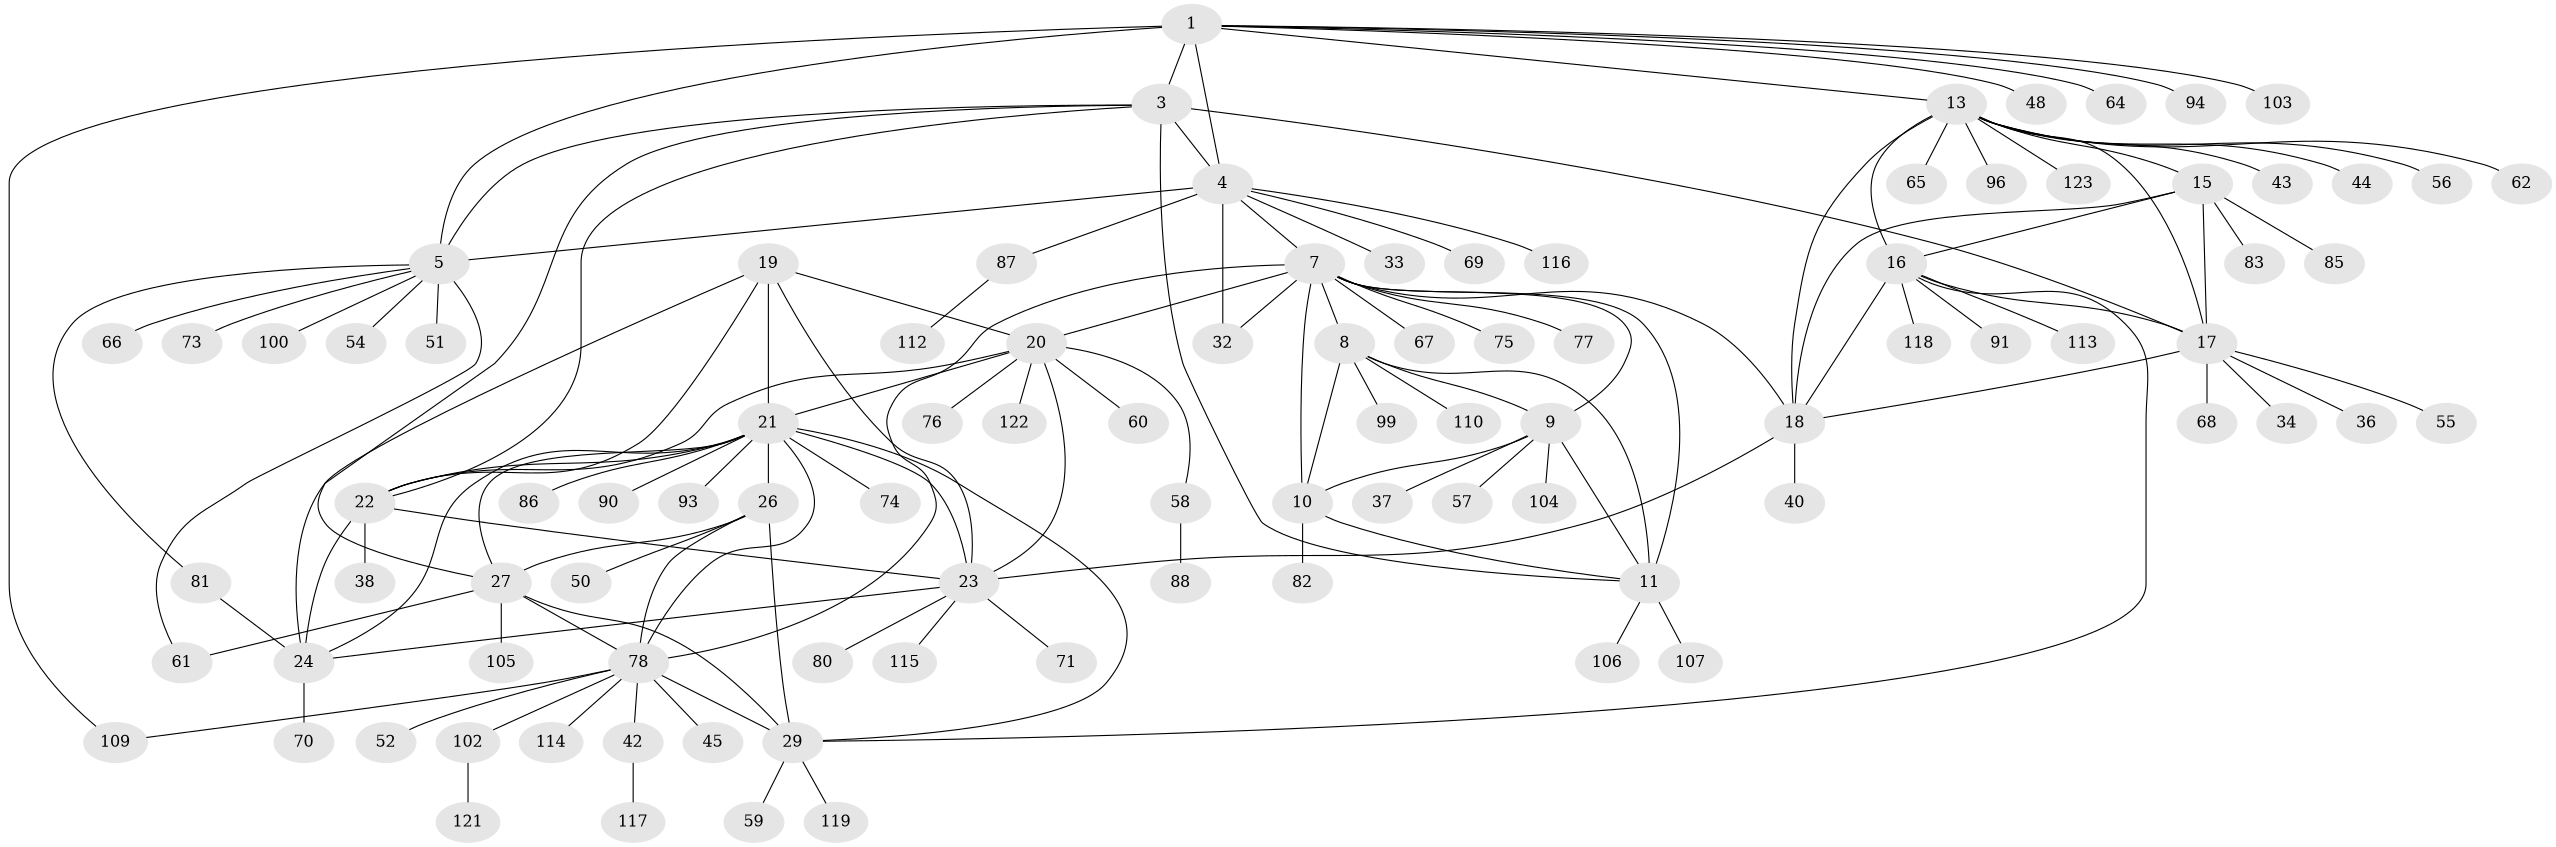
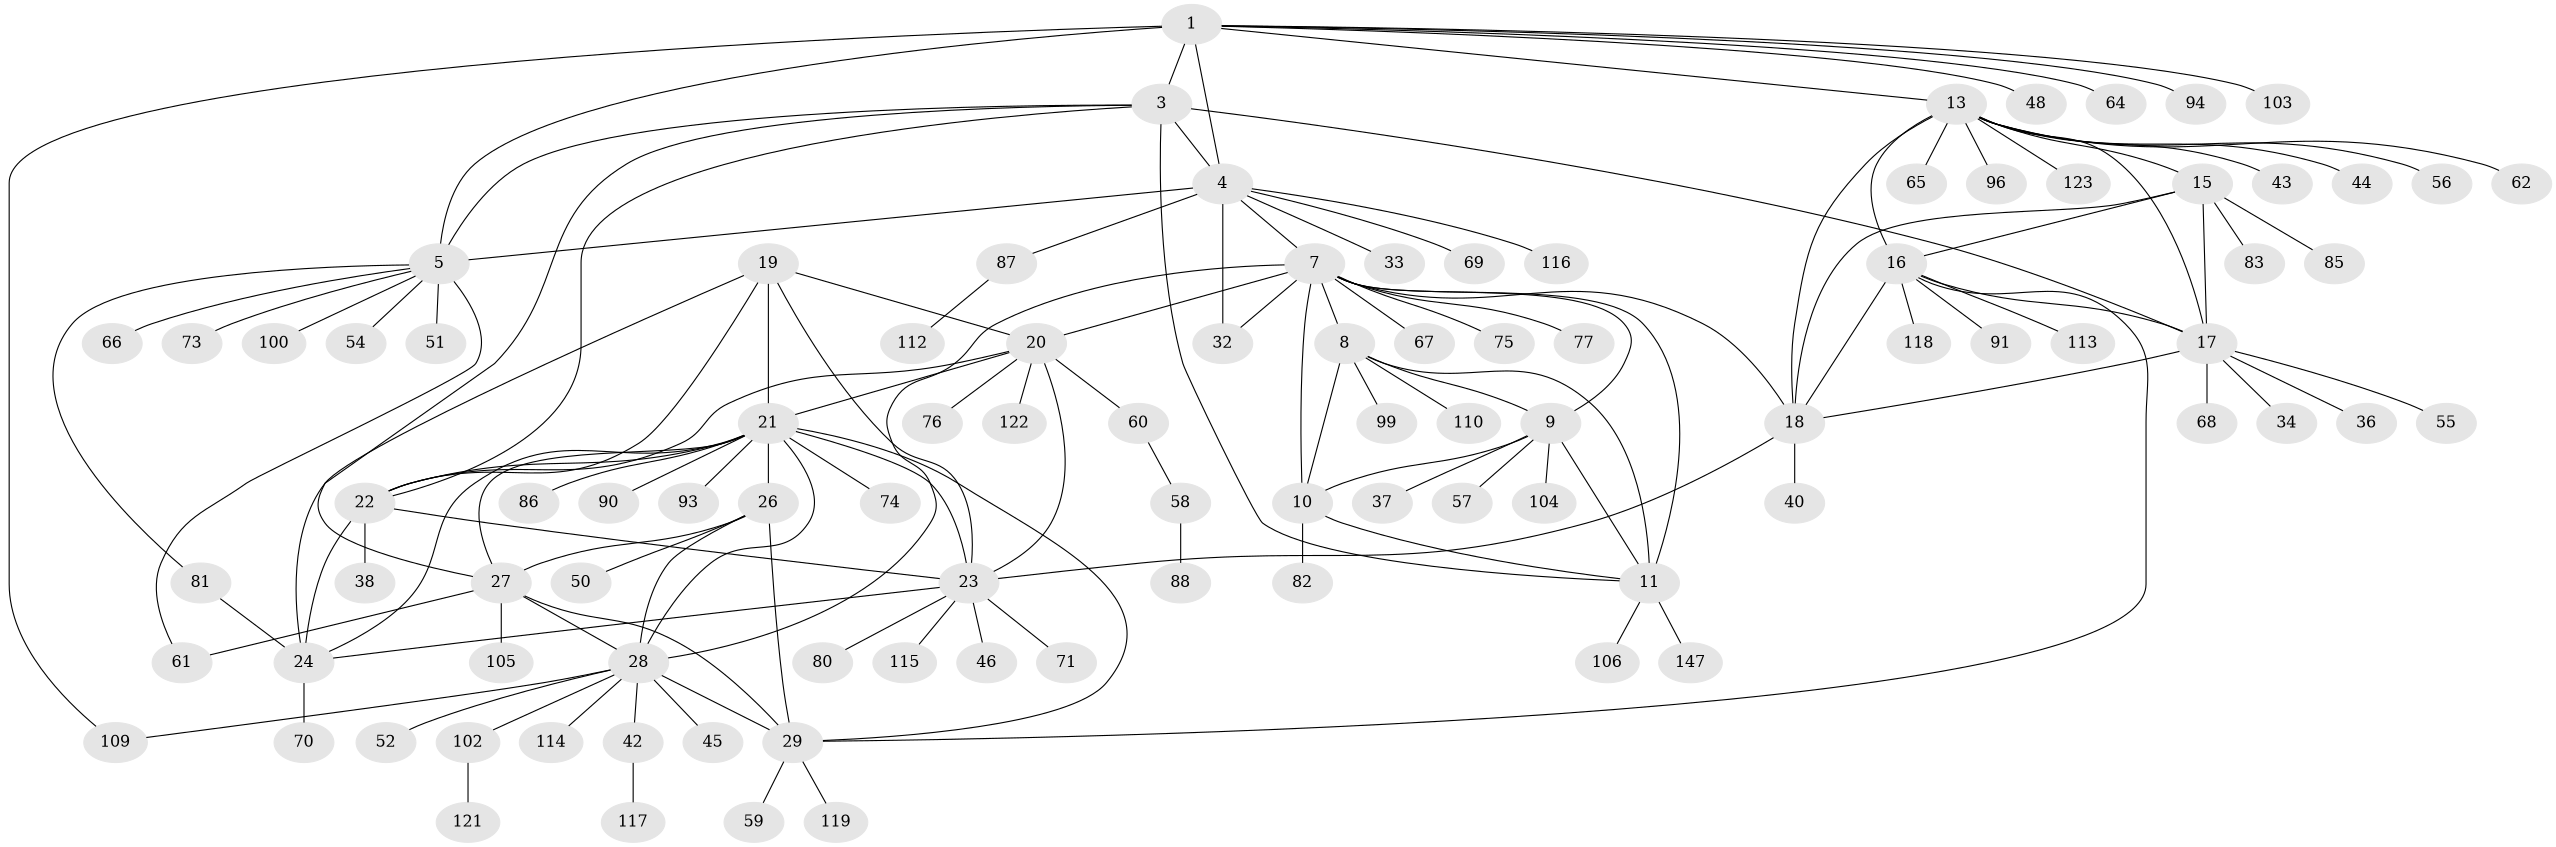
edge "20" -- "58": now "60" -- "58"
node "78": label "78" -> "28"
node "46": added
node "107": label "107" -> "147"
